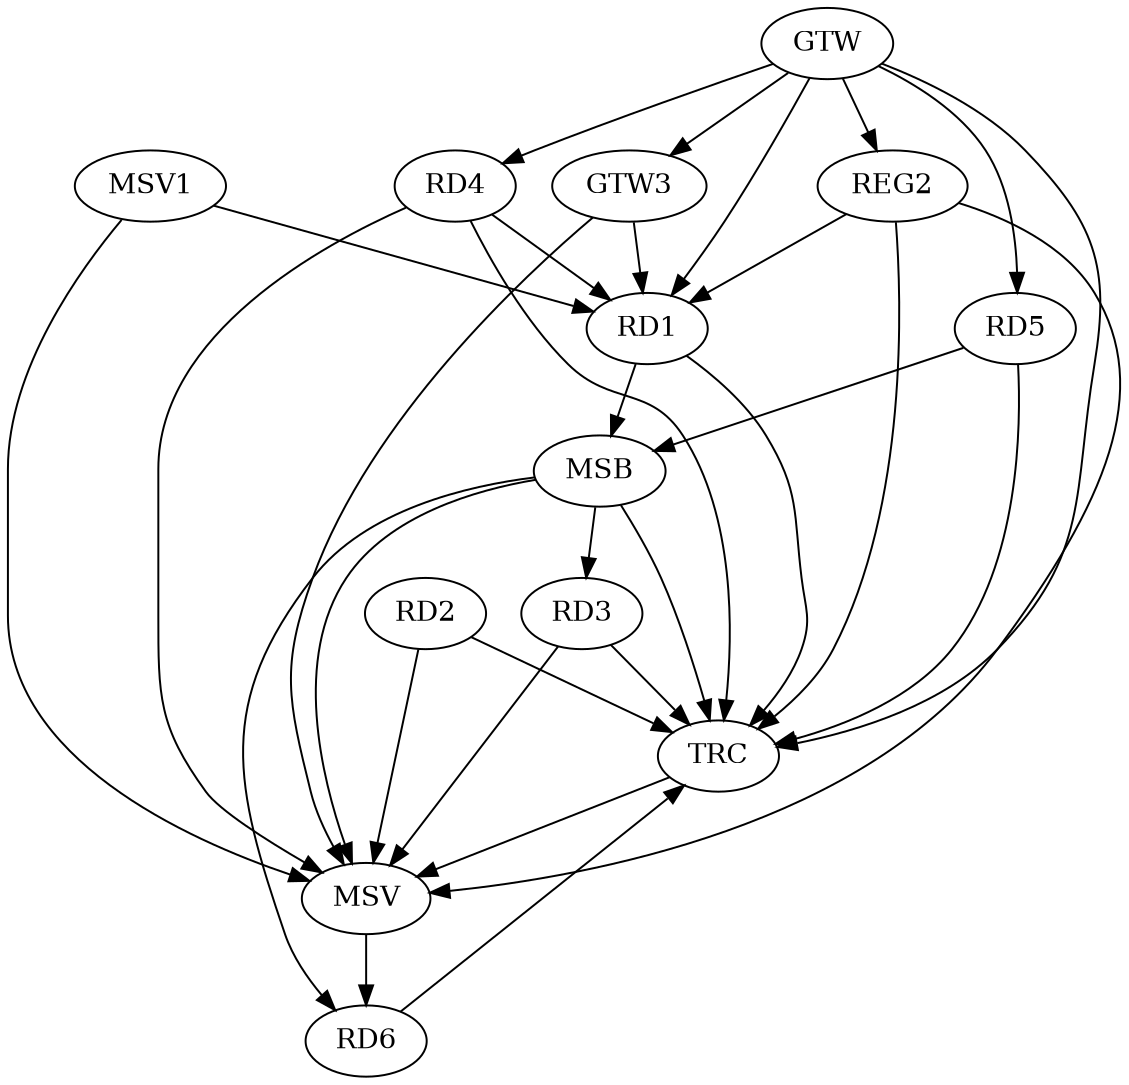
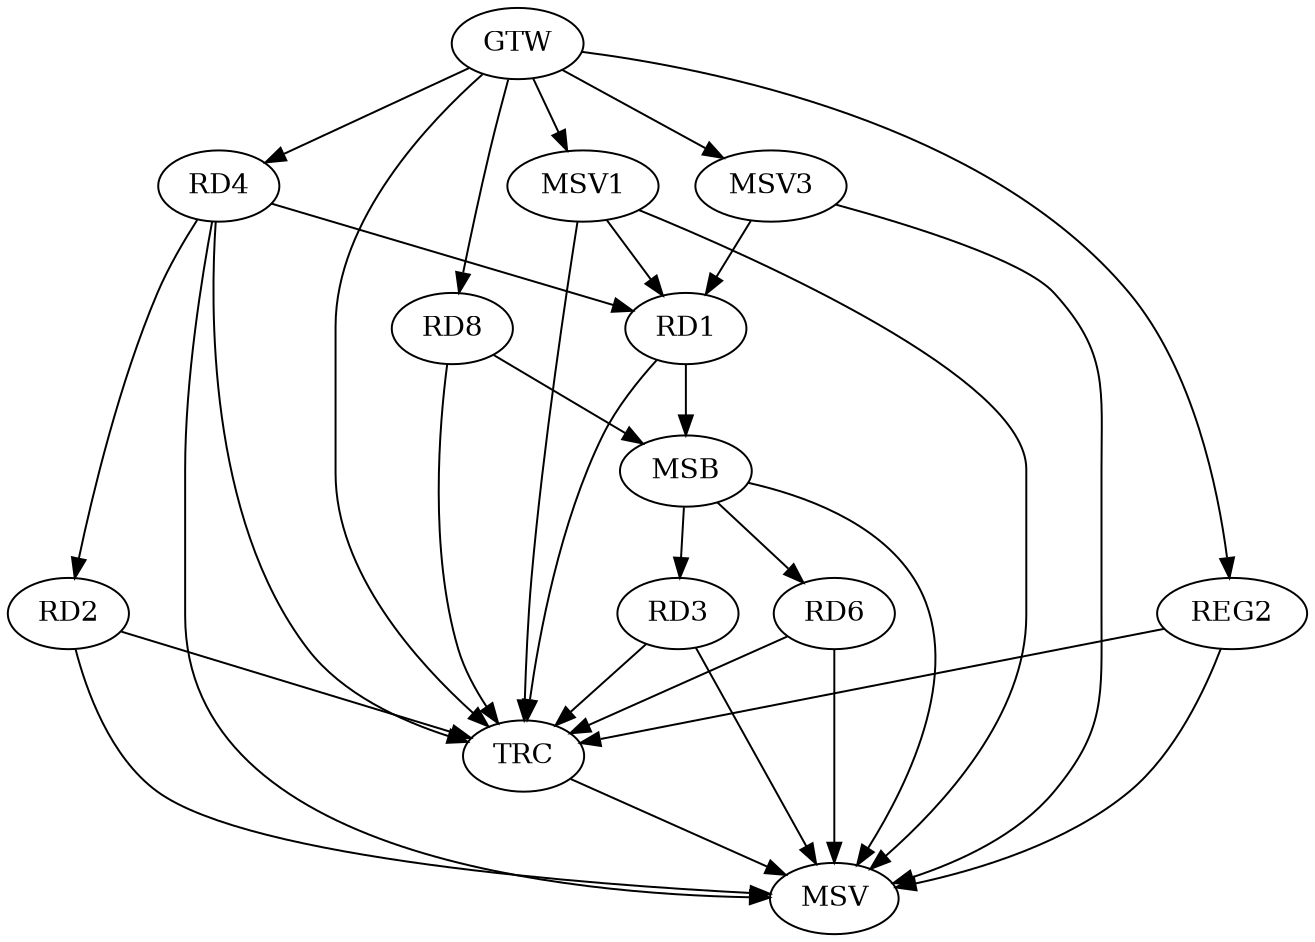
edge "GTW" -> "RD1": now "GTW" -> "MSV1"
node "GTW3": label "GTW3" -> "MSV3"
edge "REG2" -> "RD1": removed
node "RD5": label "RD5" -> "RD8"
edge "RD4" -> "RD2": added
edge "MSB" -> "TRC": now "MSV1" -> "TRC"
edge "MSV" -> "RD6": reversed
